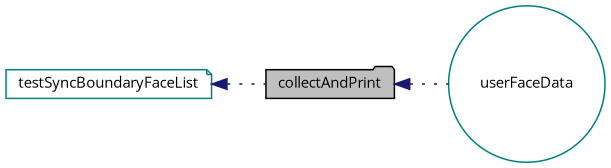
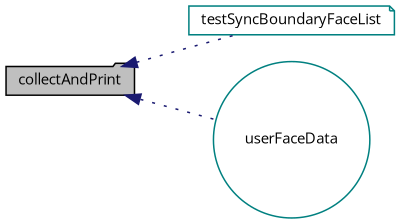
edge "collectAndPrint" -> "testSyncBoundaryFaceList": reversed
